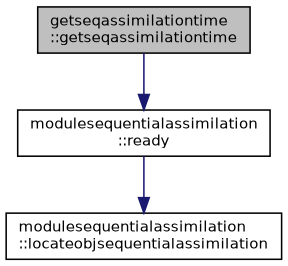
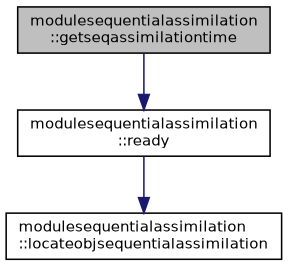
node "getseqassimilationtime ::getseqassimilationtime": label "getseqassimilationtime ::getseqassimilationtime" -> "modulesequentialassimilation ::getseqassimilationtime"
